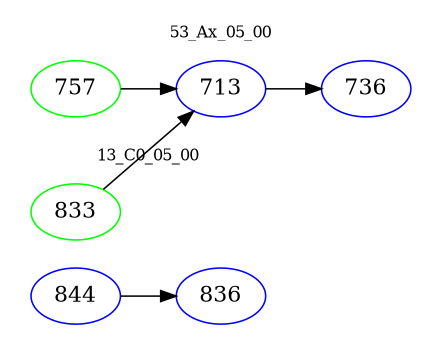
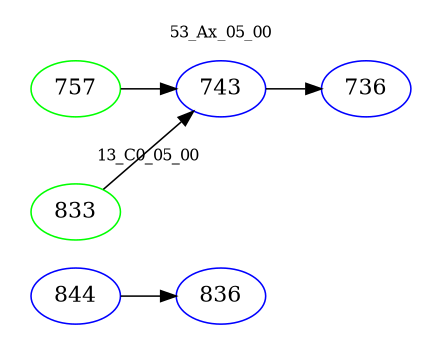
node "713": label "713" -> "743"
